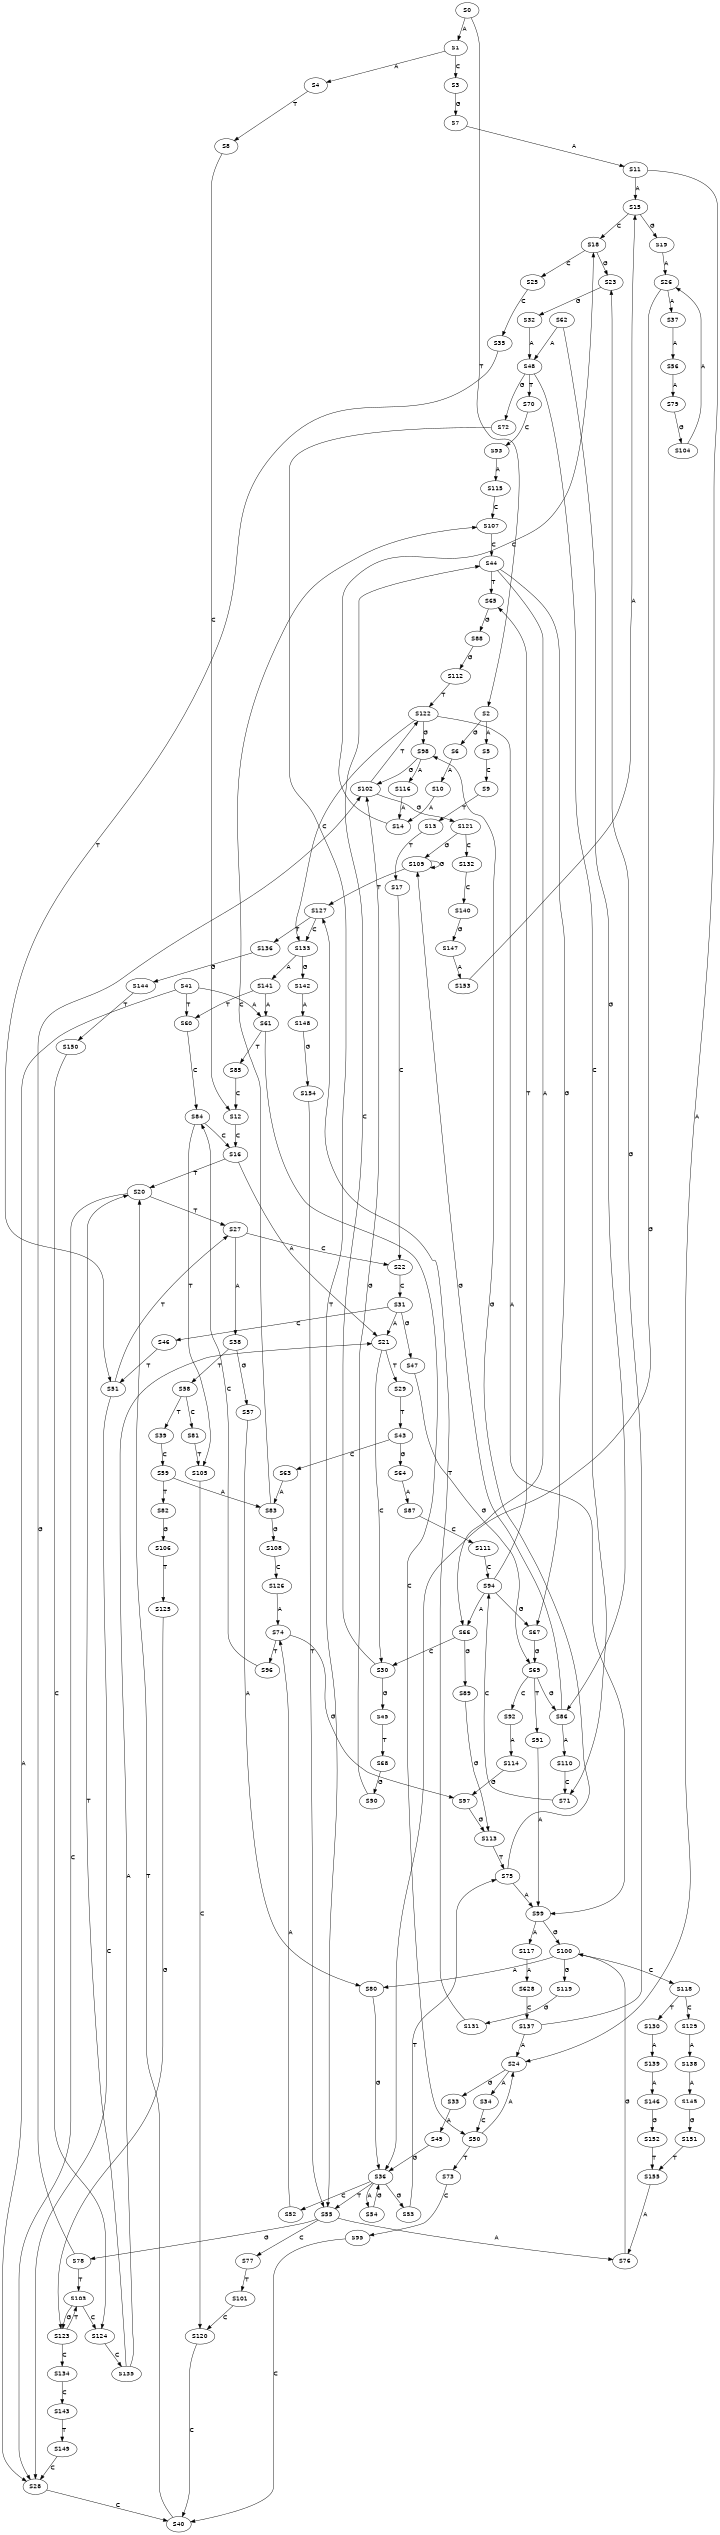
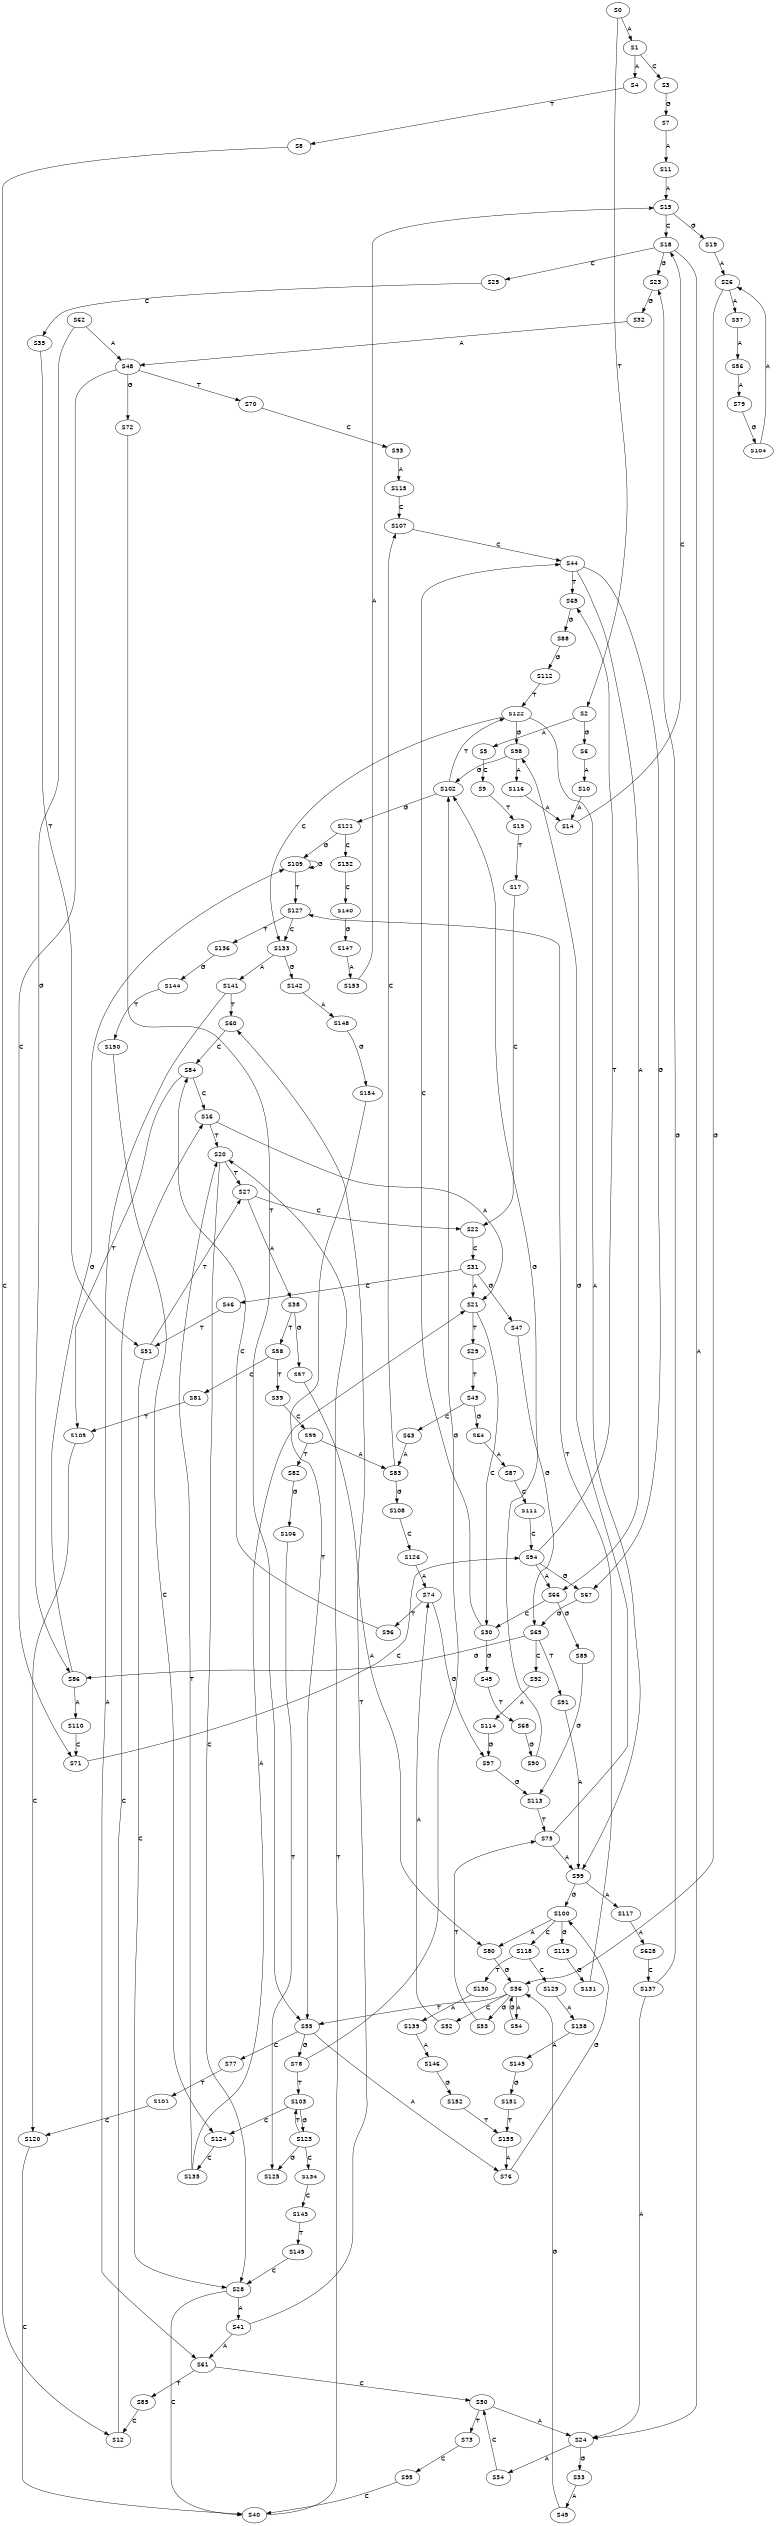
edge "S11" -> "S24": now "S18" -> "S24"
edge "S41" -> "S28": reversed
edge "S125" -> "S123": reversed
